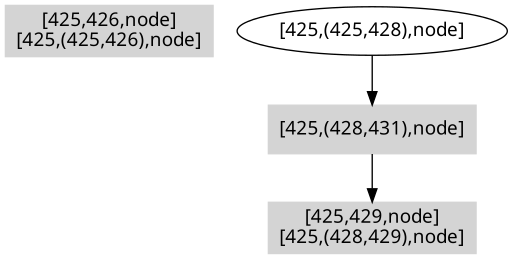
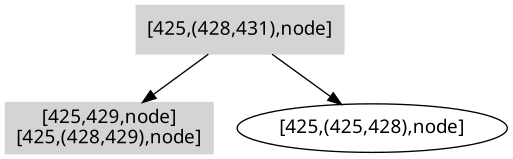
node "[425,426,node] [425,(425,426),node]": removed
edge "[425,(425,428),node]" -> "[425,(428,431),node]": reversed
